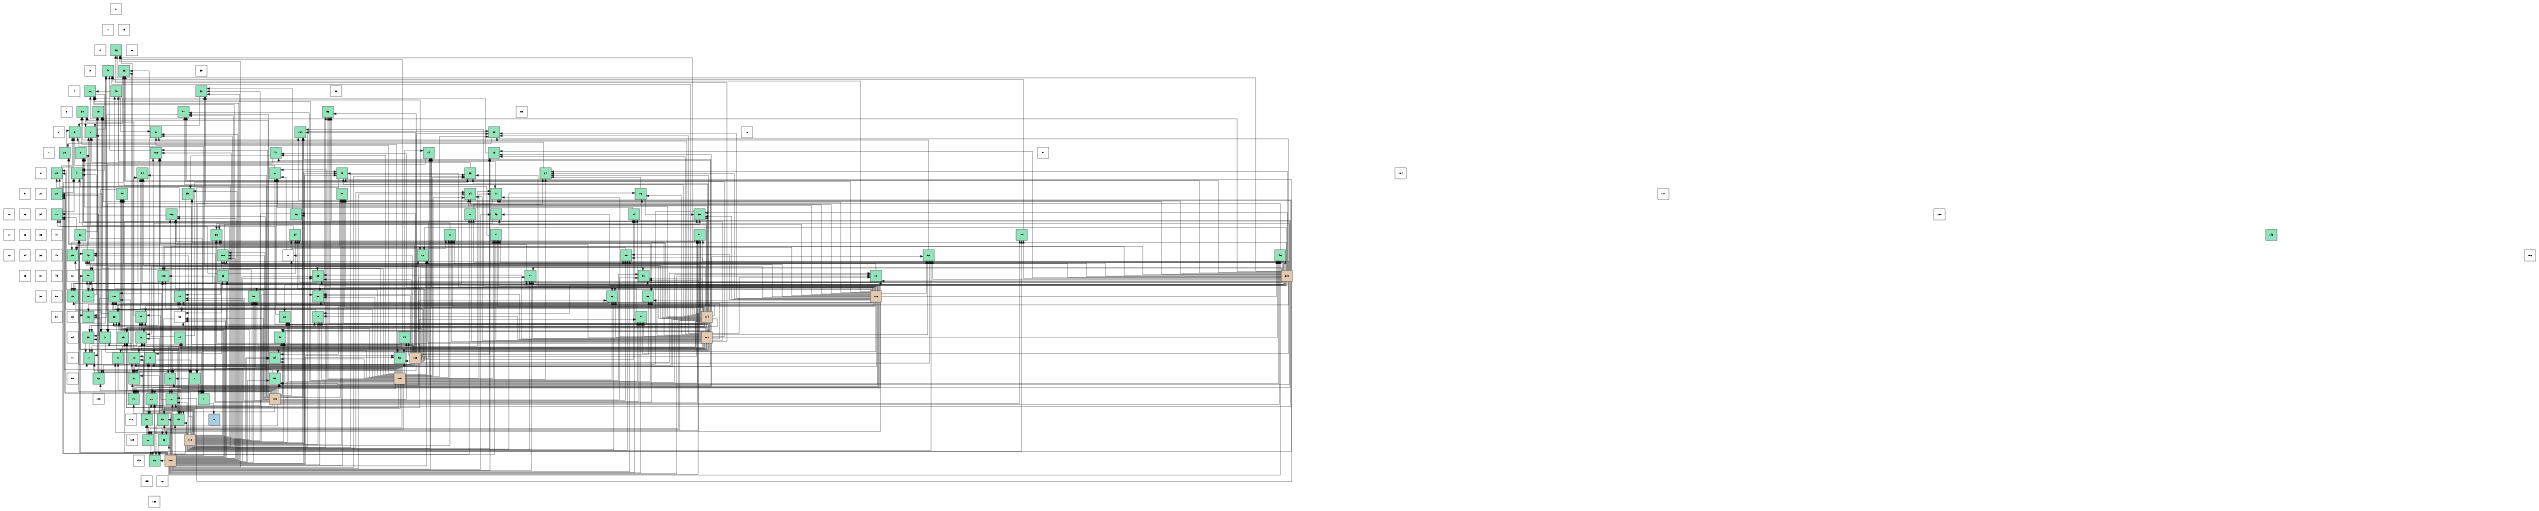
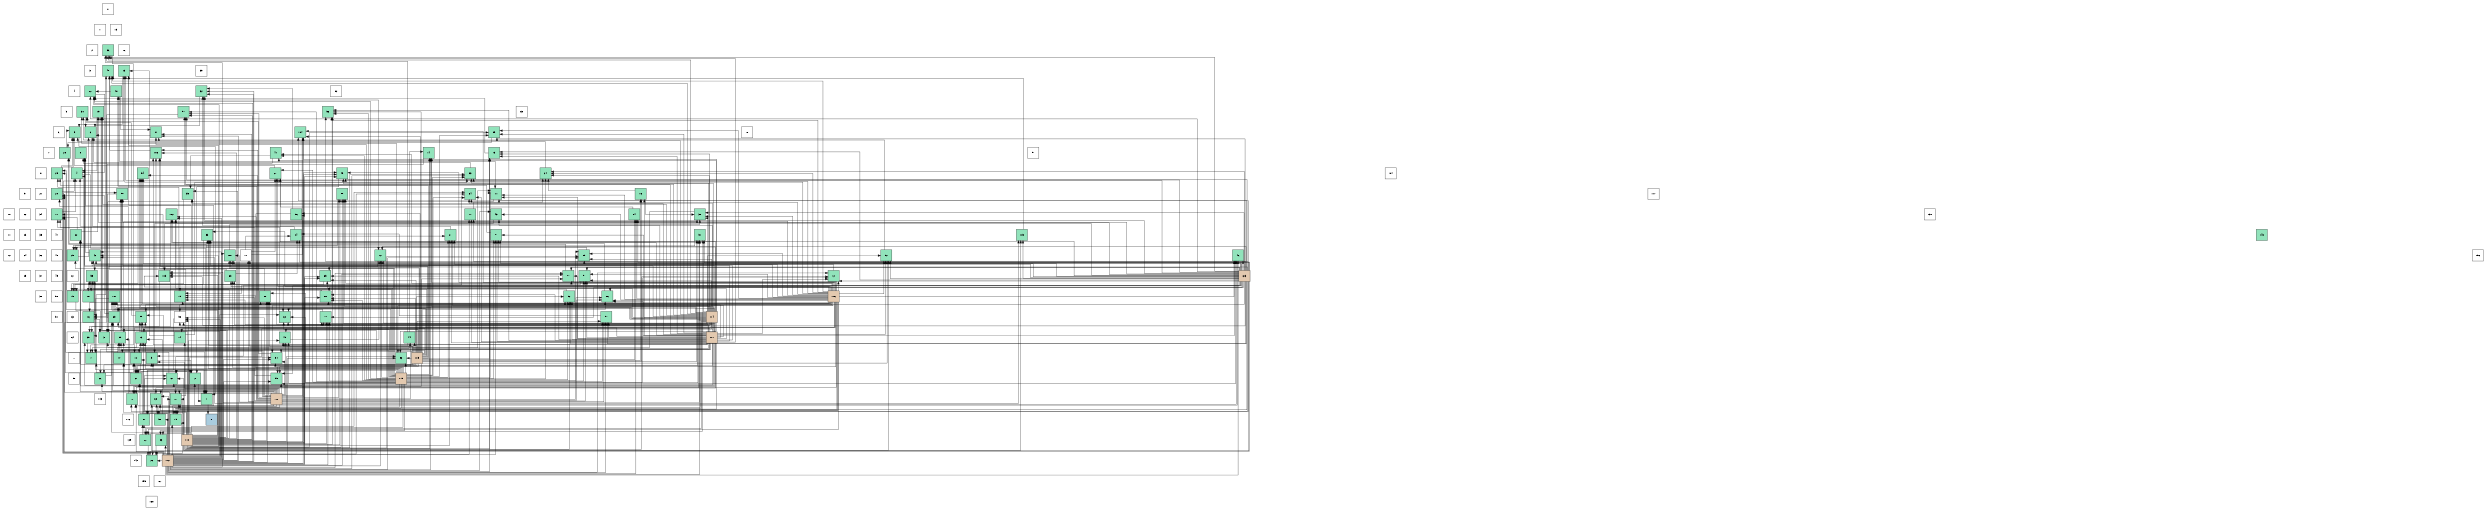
edge "109" -> "85": removed
edge "111" -> "86": added
